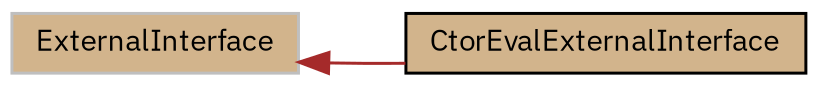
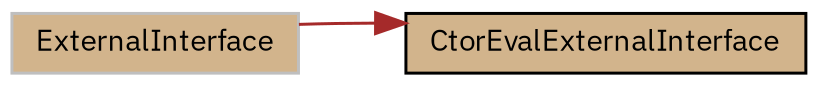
edge "CtorEvalExternalInterface" -> "ExternalInterface": reversed
